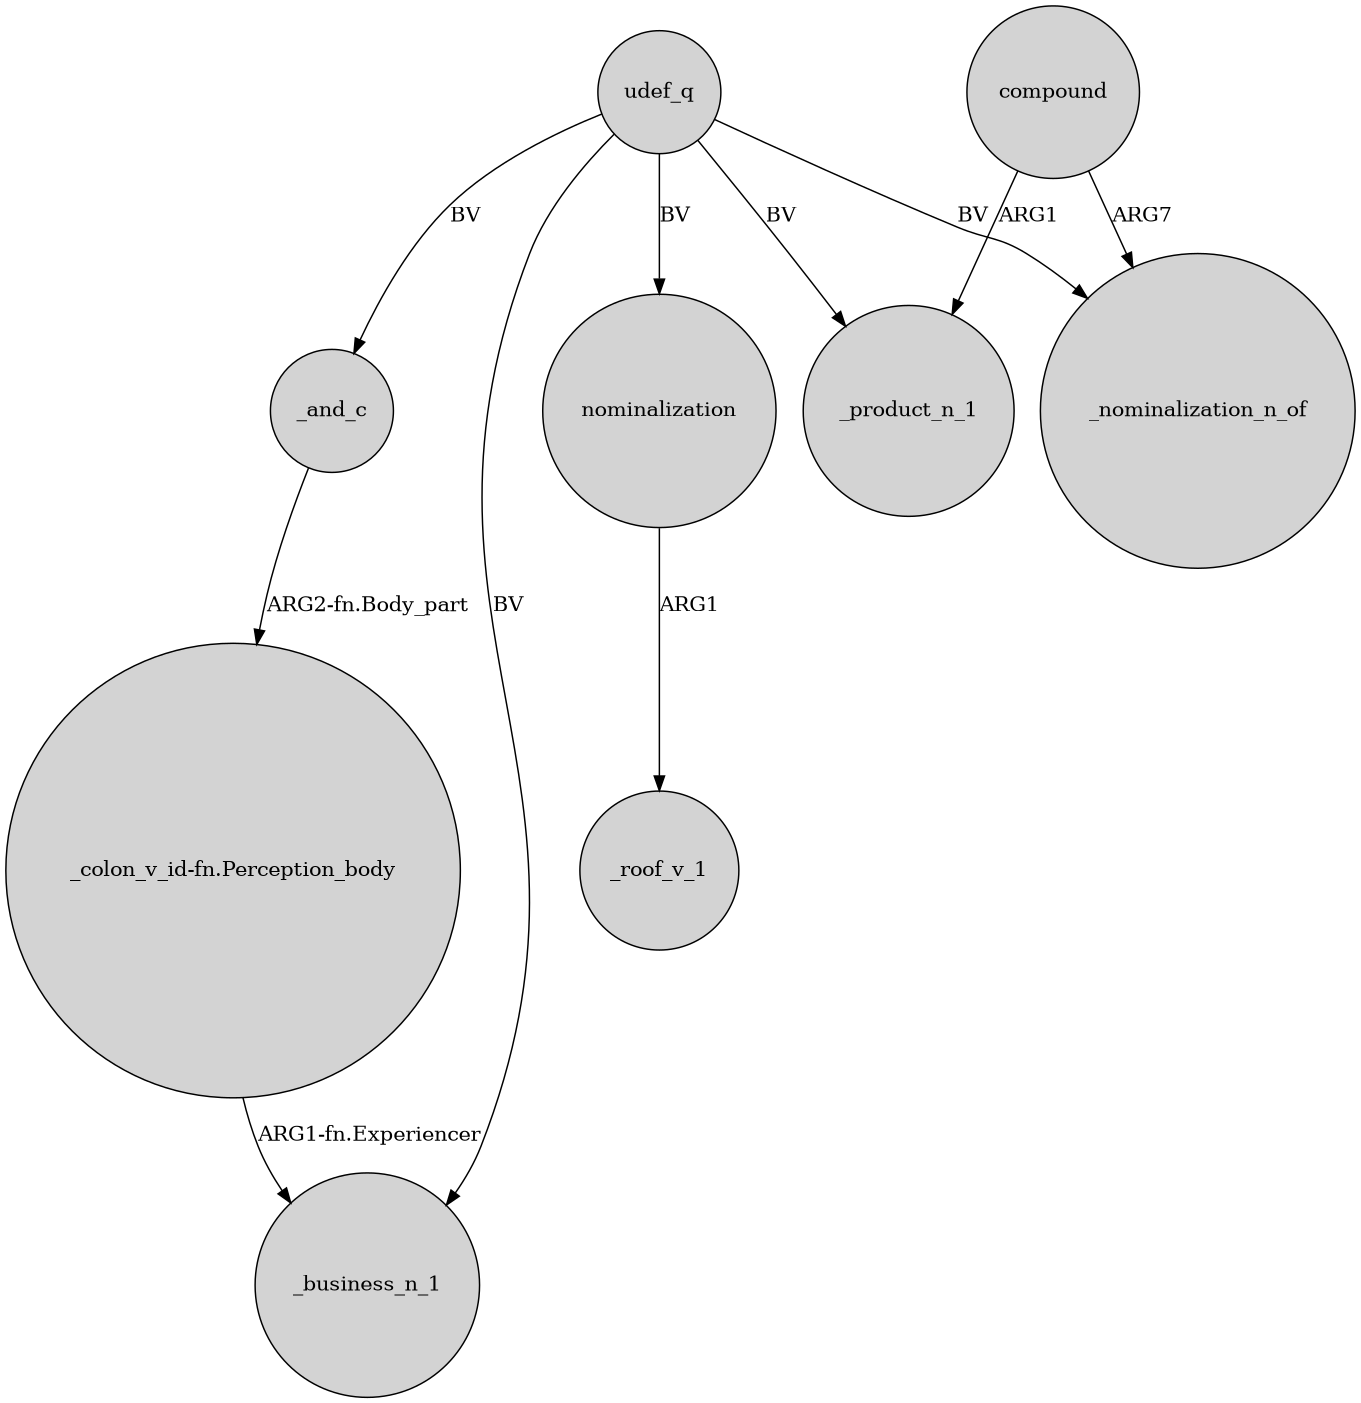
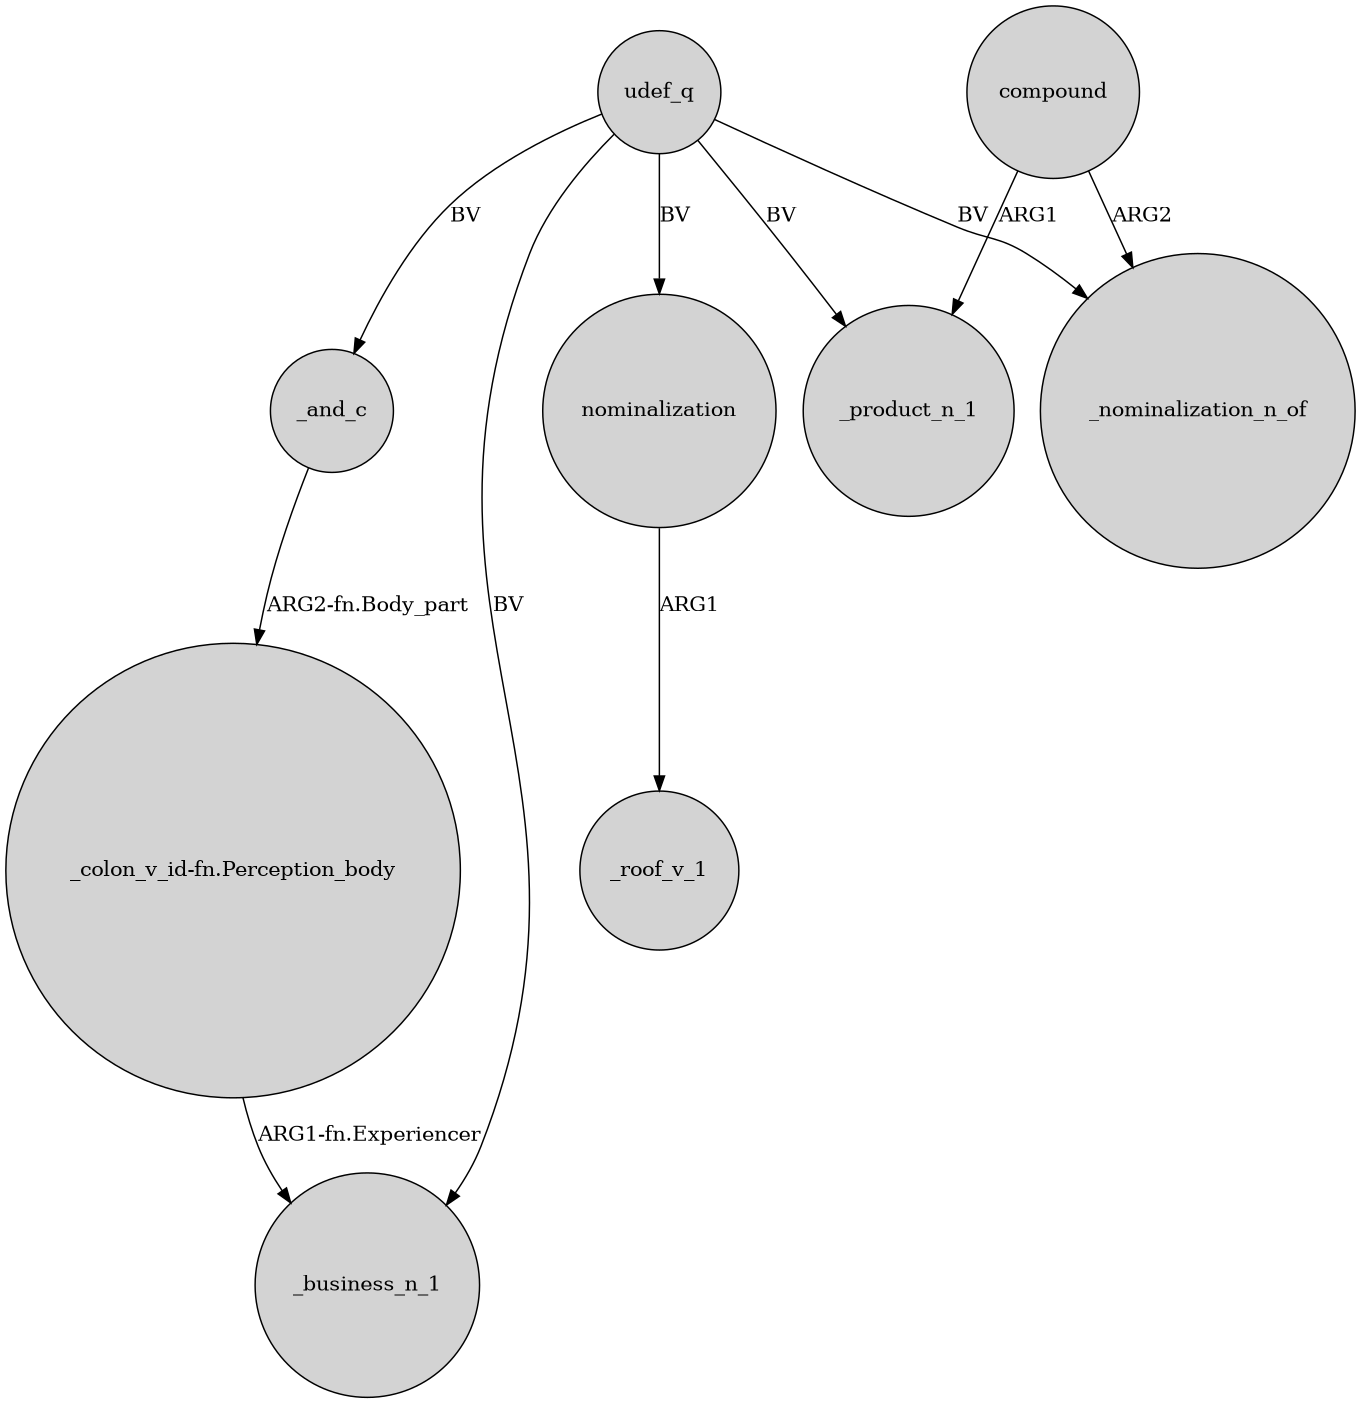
edge "compound" -> "_nominalization_n_of": label "ARG7" -> "ARG2"
